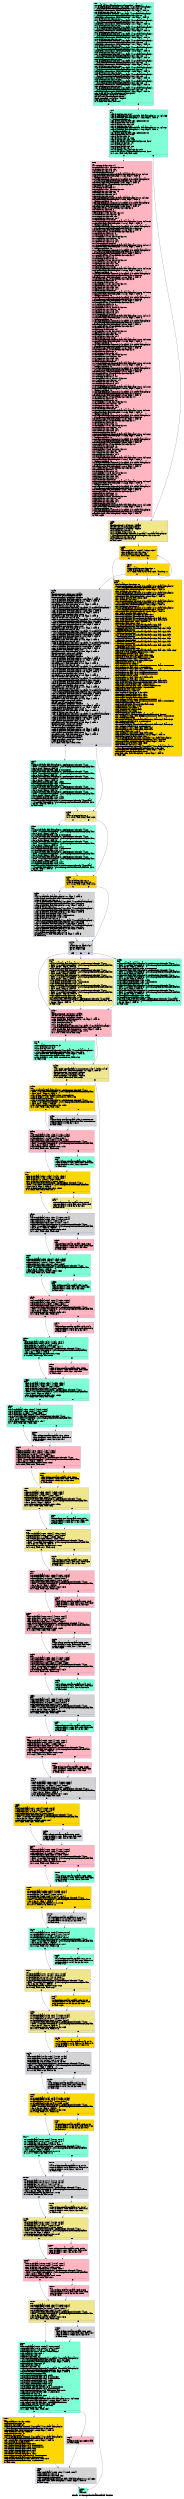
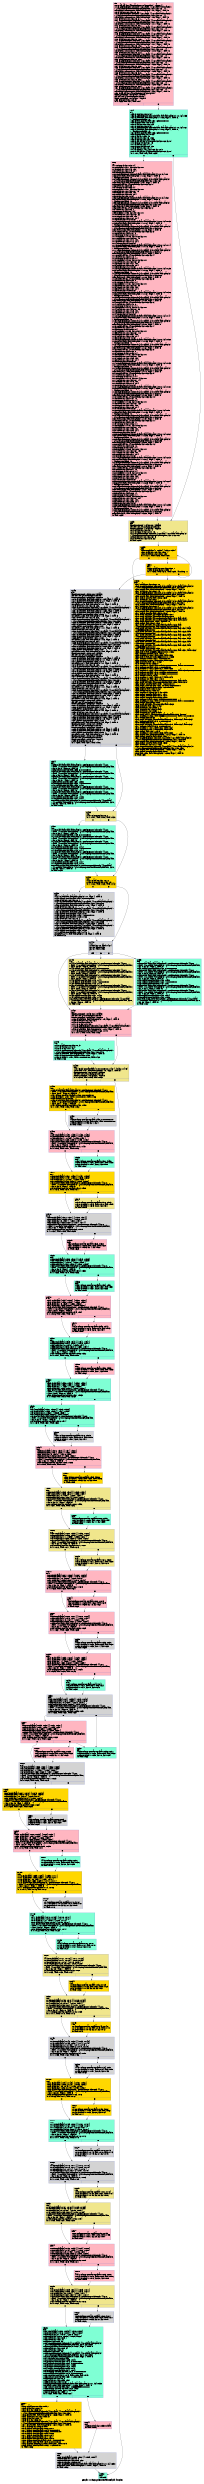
node "%5:": fillcolor aquamarine -> lightpink
edge "%657:" -> "%661:": reversed
